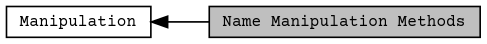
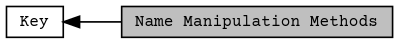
node "Manipulation": label "Manipulation" -> "Key"
